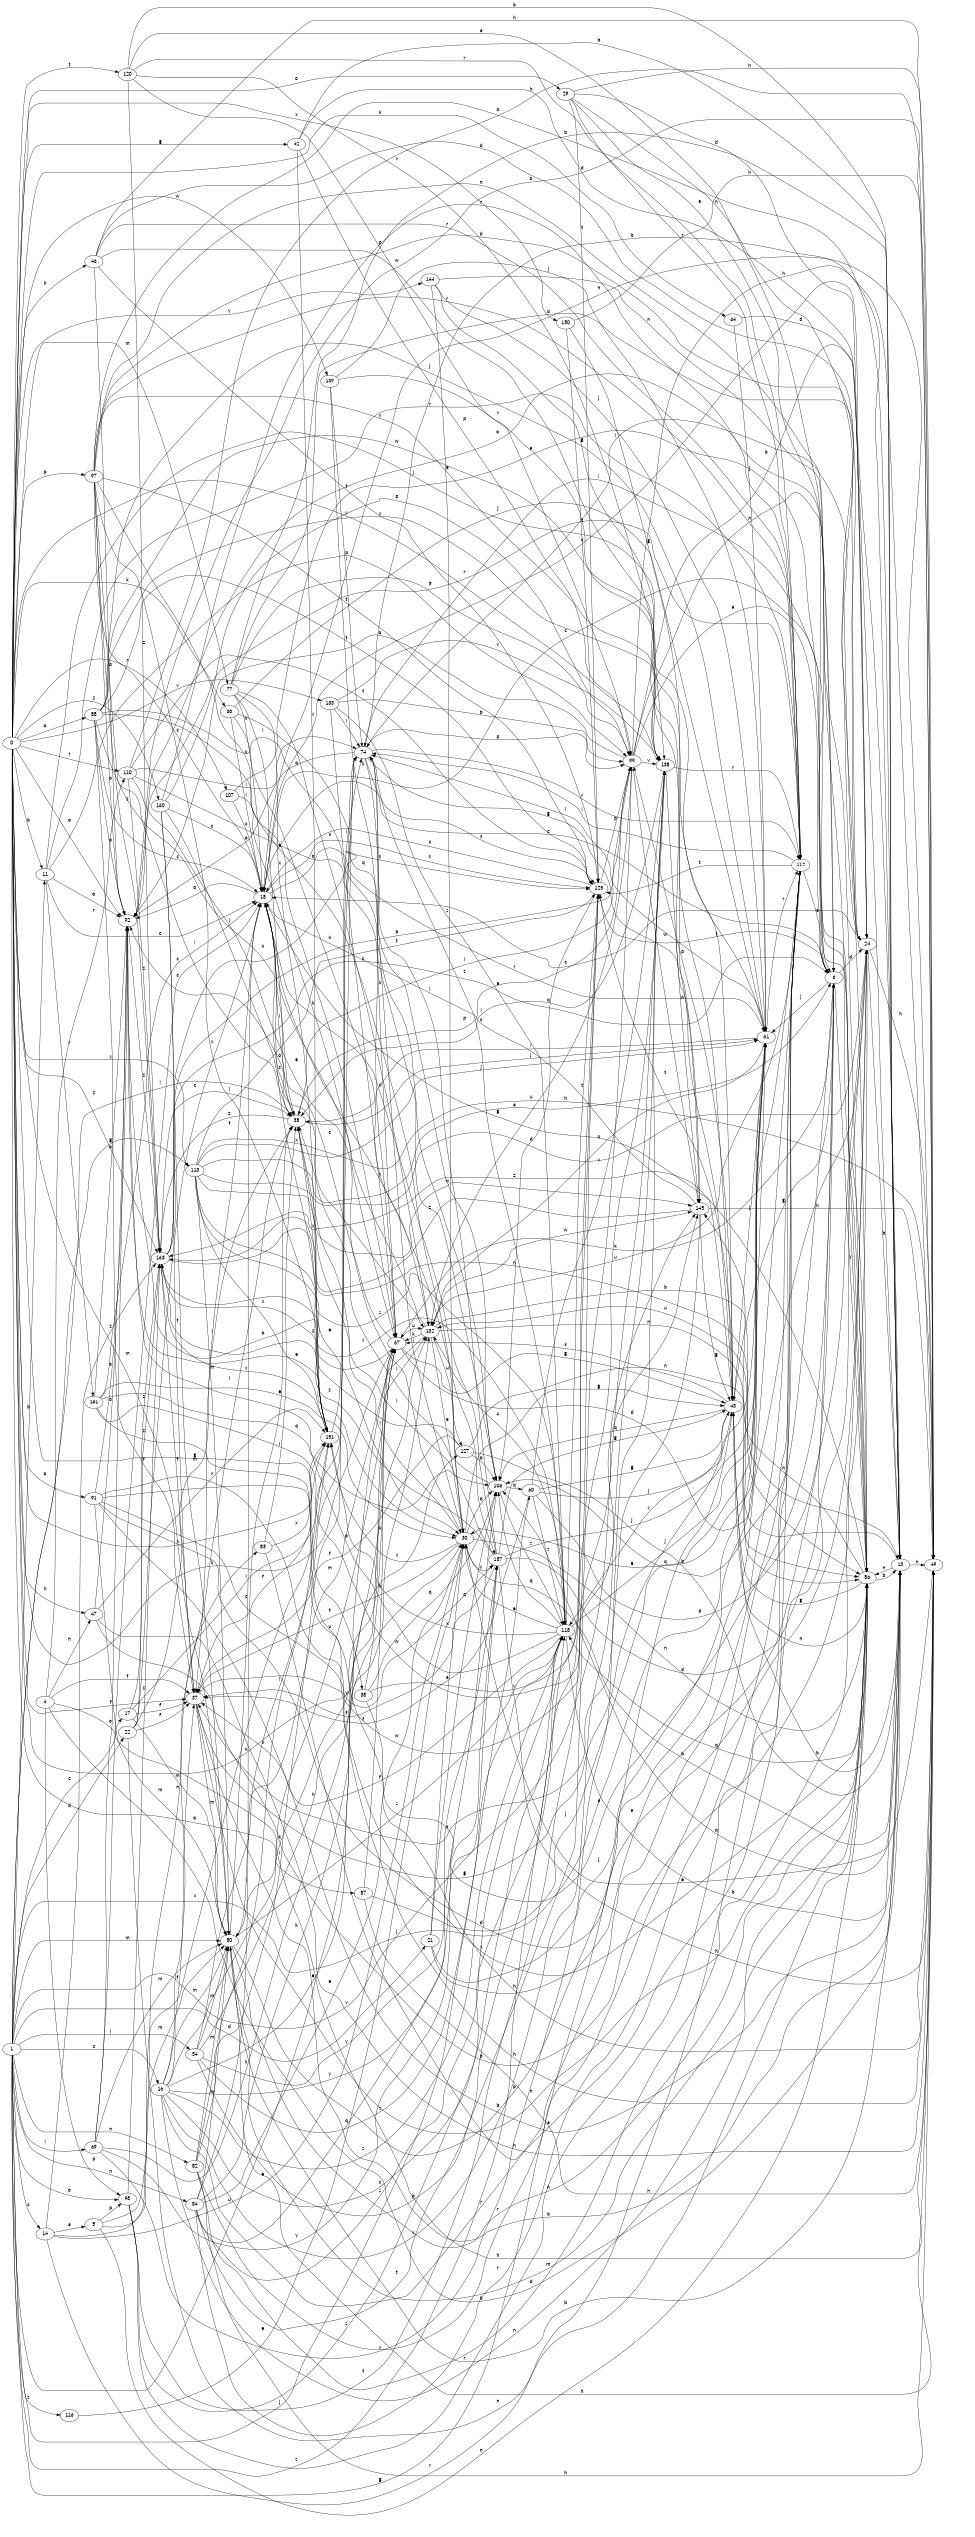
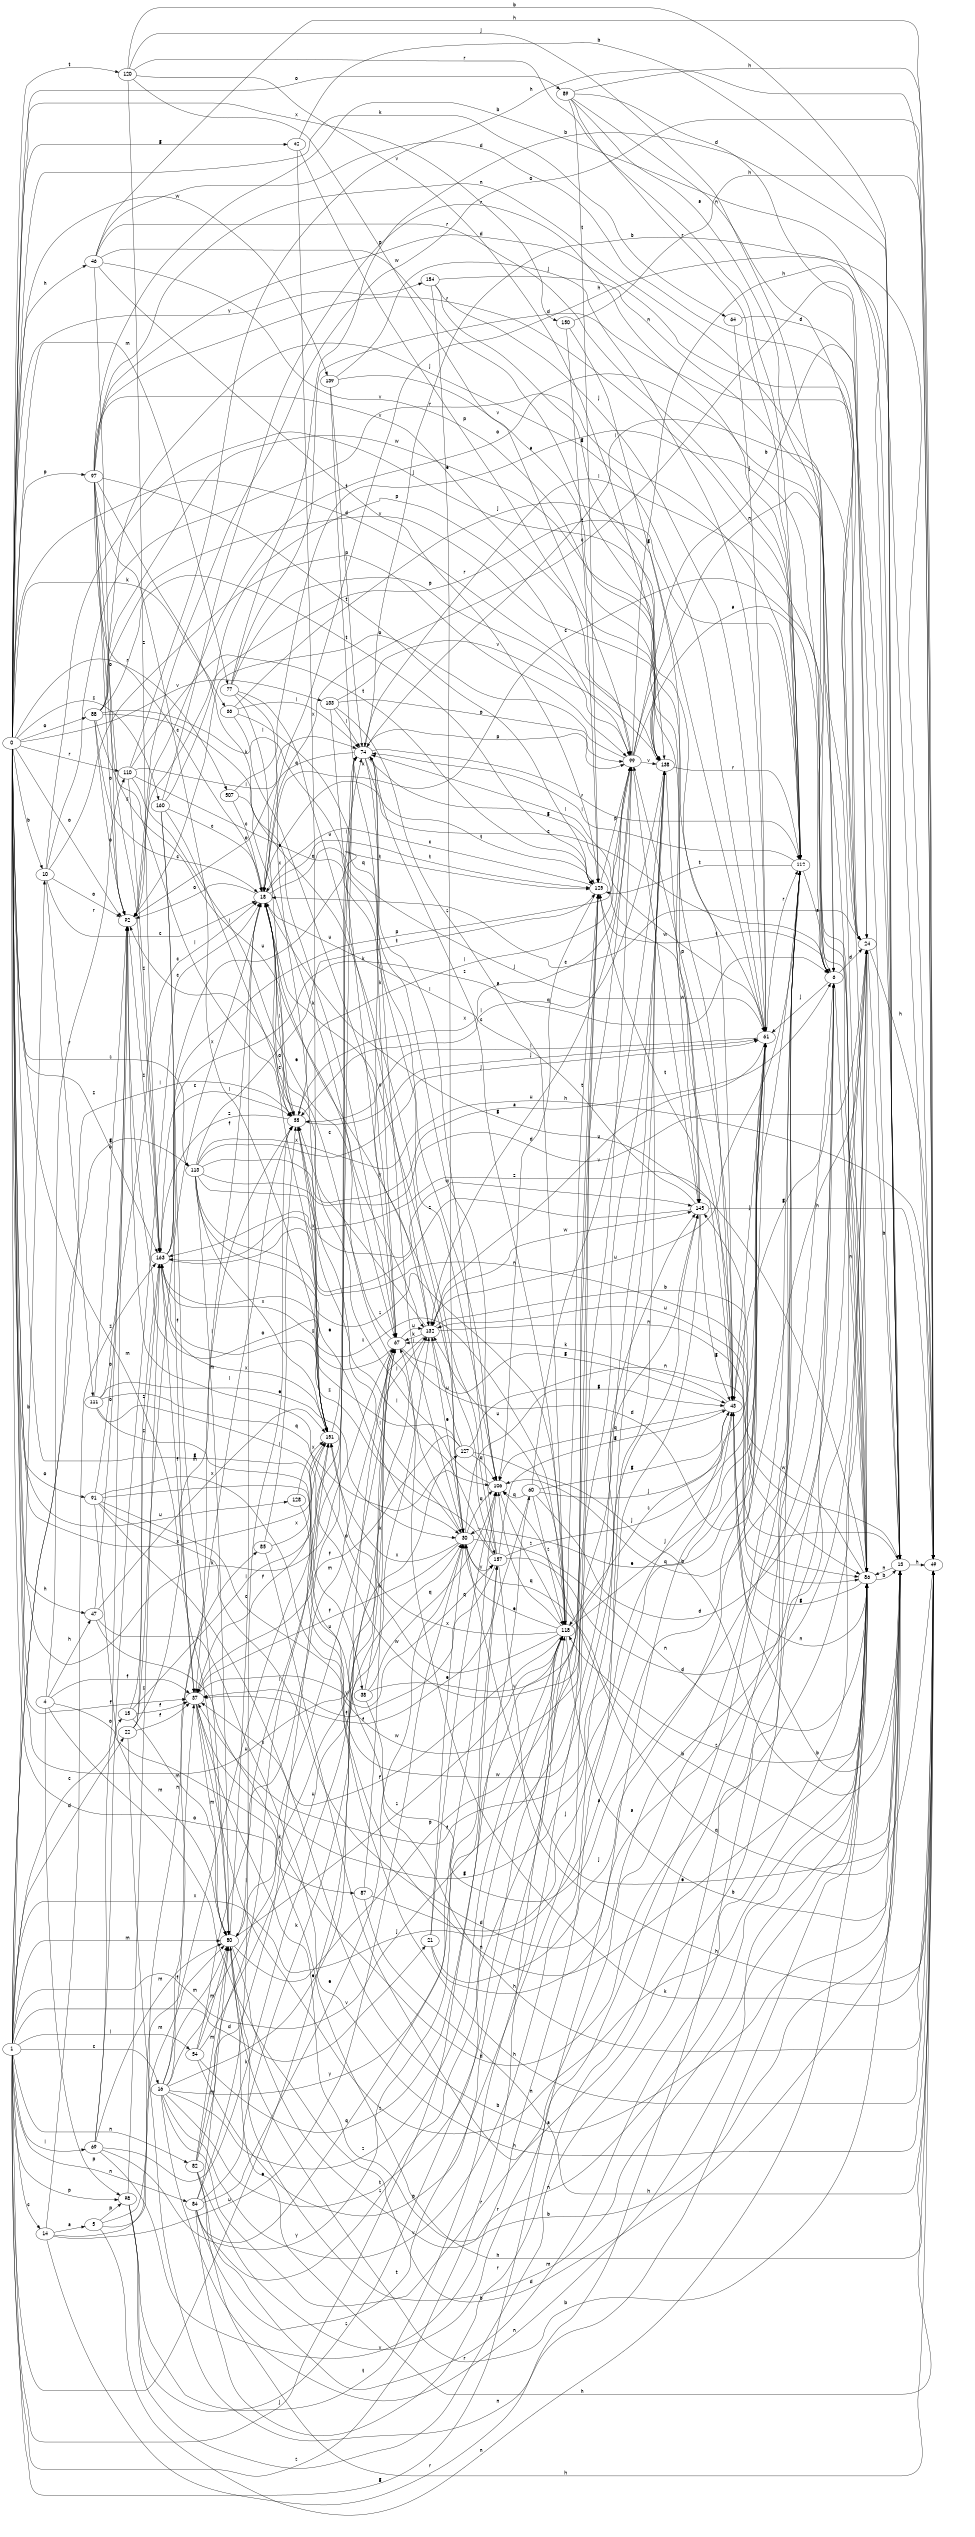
edge "120" -> "6": label "a" -> "j"
node "29": label "29" -> "89"
node "144": label "144" -> "154"
edge "42" -> "24": removed, label "d"
edge "46" -> "138": added, label "v"
edge "0" -> "138": label "v" -> "d"
edge "77" -> "18": removed, label "c"
node "107": label "107" -> "507"
edge "66" -> "18": now "66" -> "74"
node "11": label "11" -> "10"
edge "18" -> "61": label "r" -> "j"
edge "55" -> "99": label "p" -> "x"
edge "88" -> "37": removed, label "f"
edge "6" -> "67": now "49" -> "67"
edge "6" -> "86": label "y" -> "n"
edge "92" -> "30": removed, label "e"
edge "132" -> "127": reversed
node "161": label "161" -> "111"
edge "106" -> "60": reversed
node "128": added
edge "80" -> "112": now "80" -> "99"
node "17": label "17" -> "15"
edge "86" -> "118": label "q" -> "s"
edge "54" -> "157": removed, label "y"
edge "91" -> "86": label "x" -> "n"
node "116": removed
